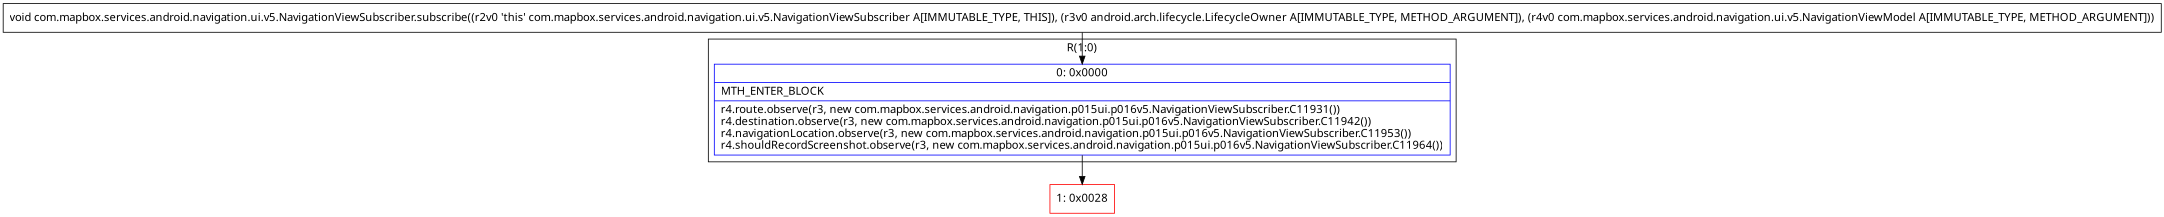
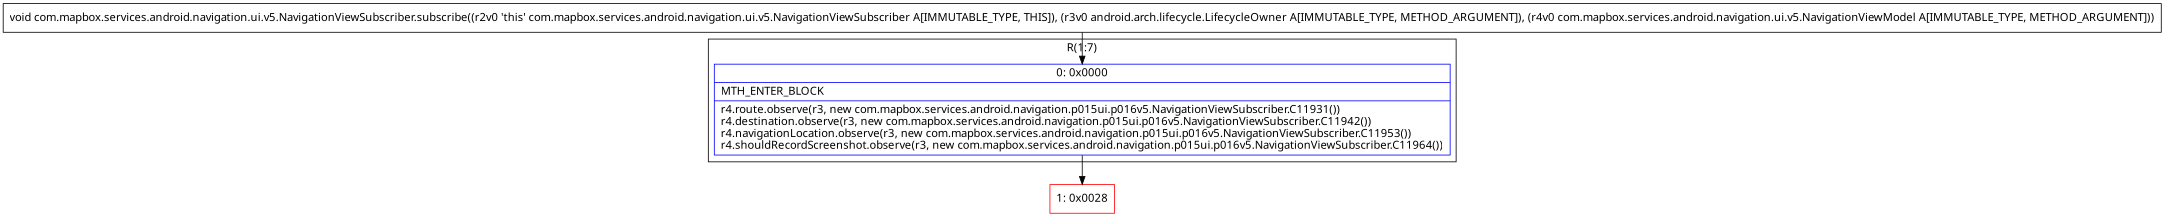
cluster "R(1:0)": label "R(1:0)" -> "R(1:7)"
